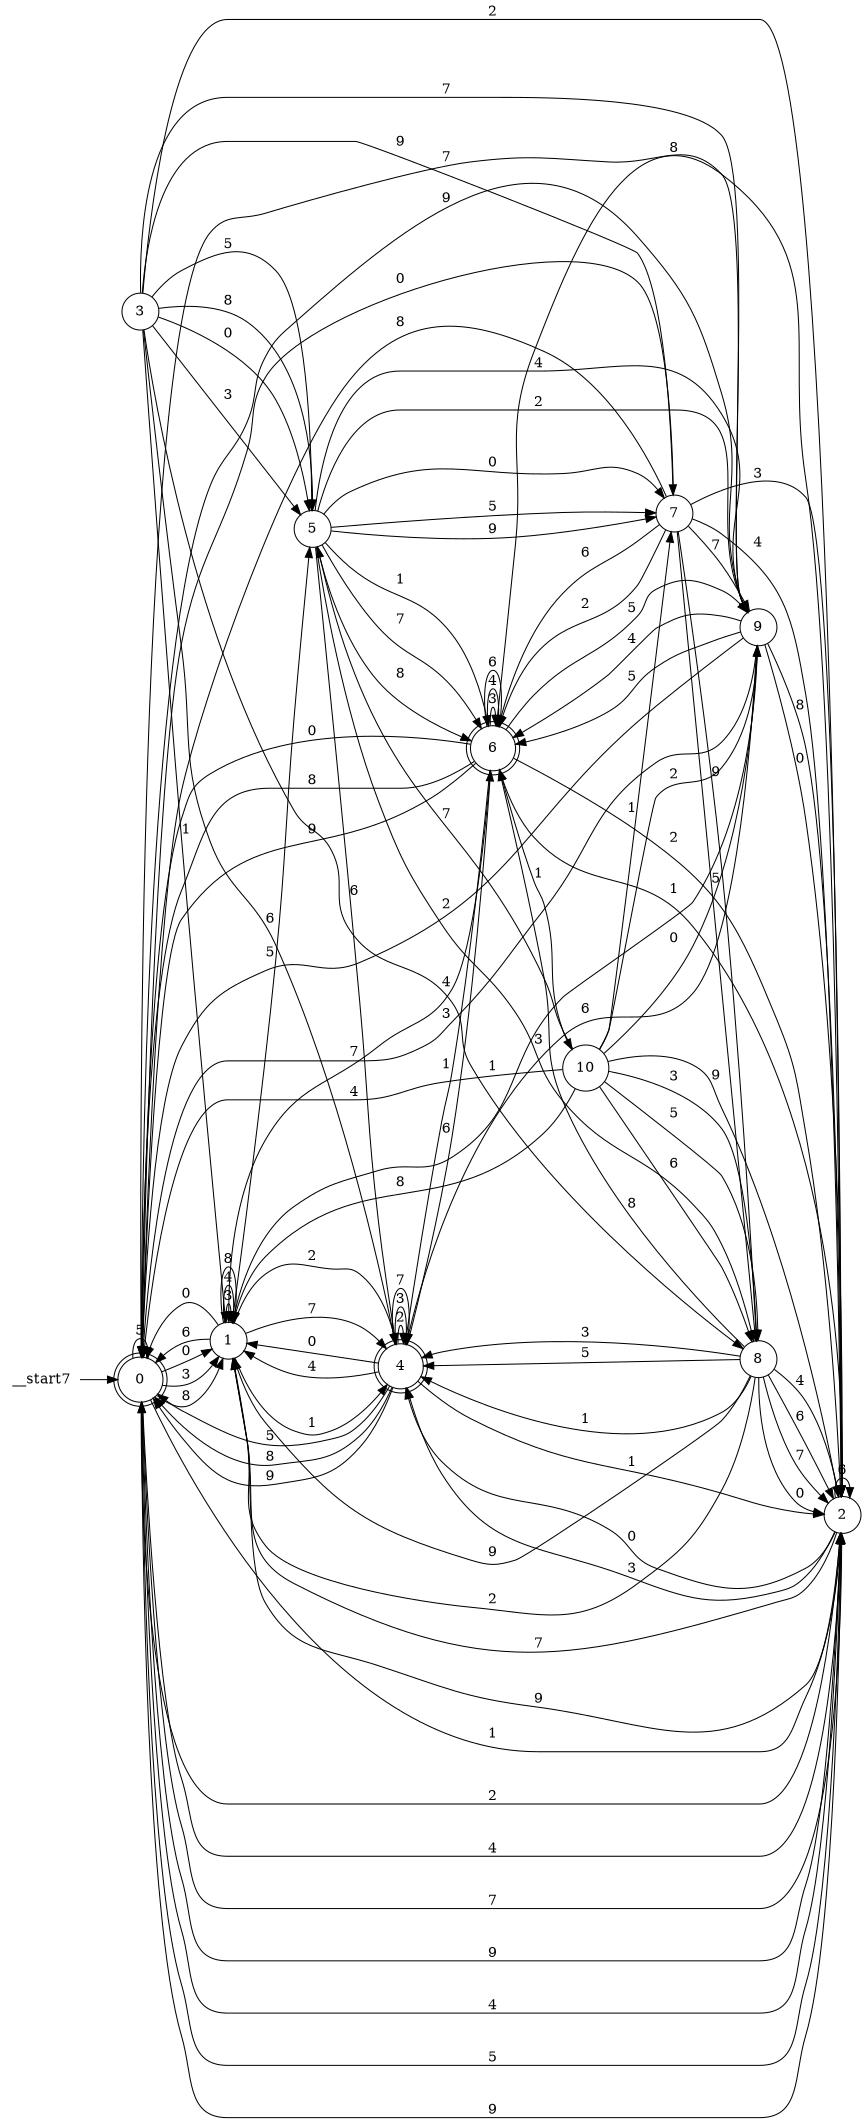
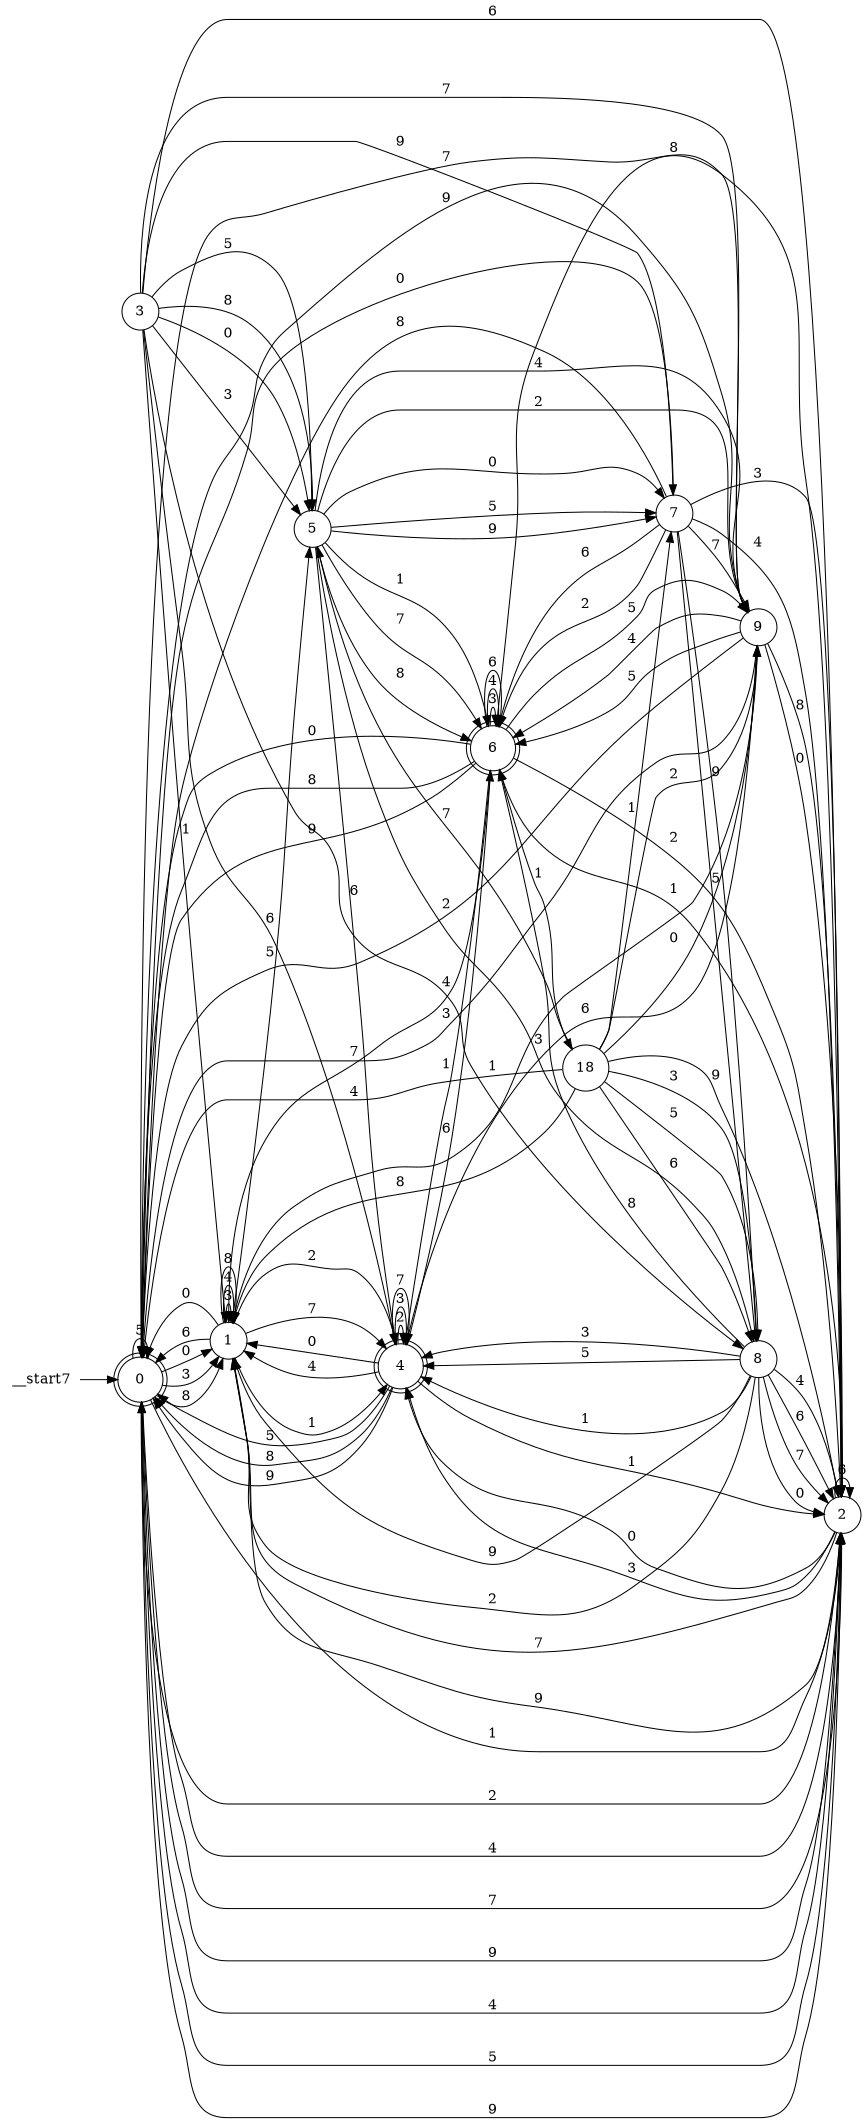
edge "3" -> "2": label "2" -> "6"
node "10": label "10" -> "18"
